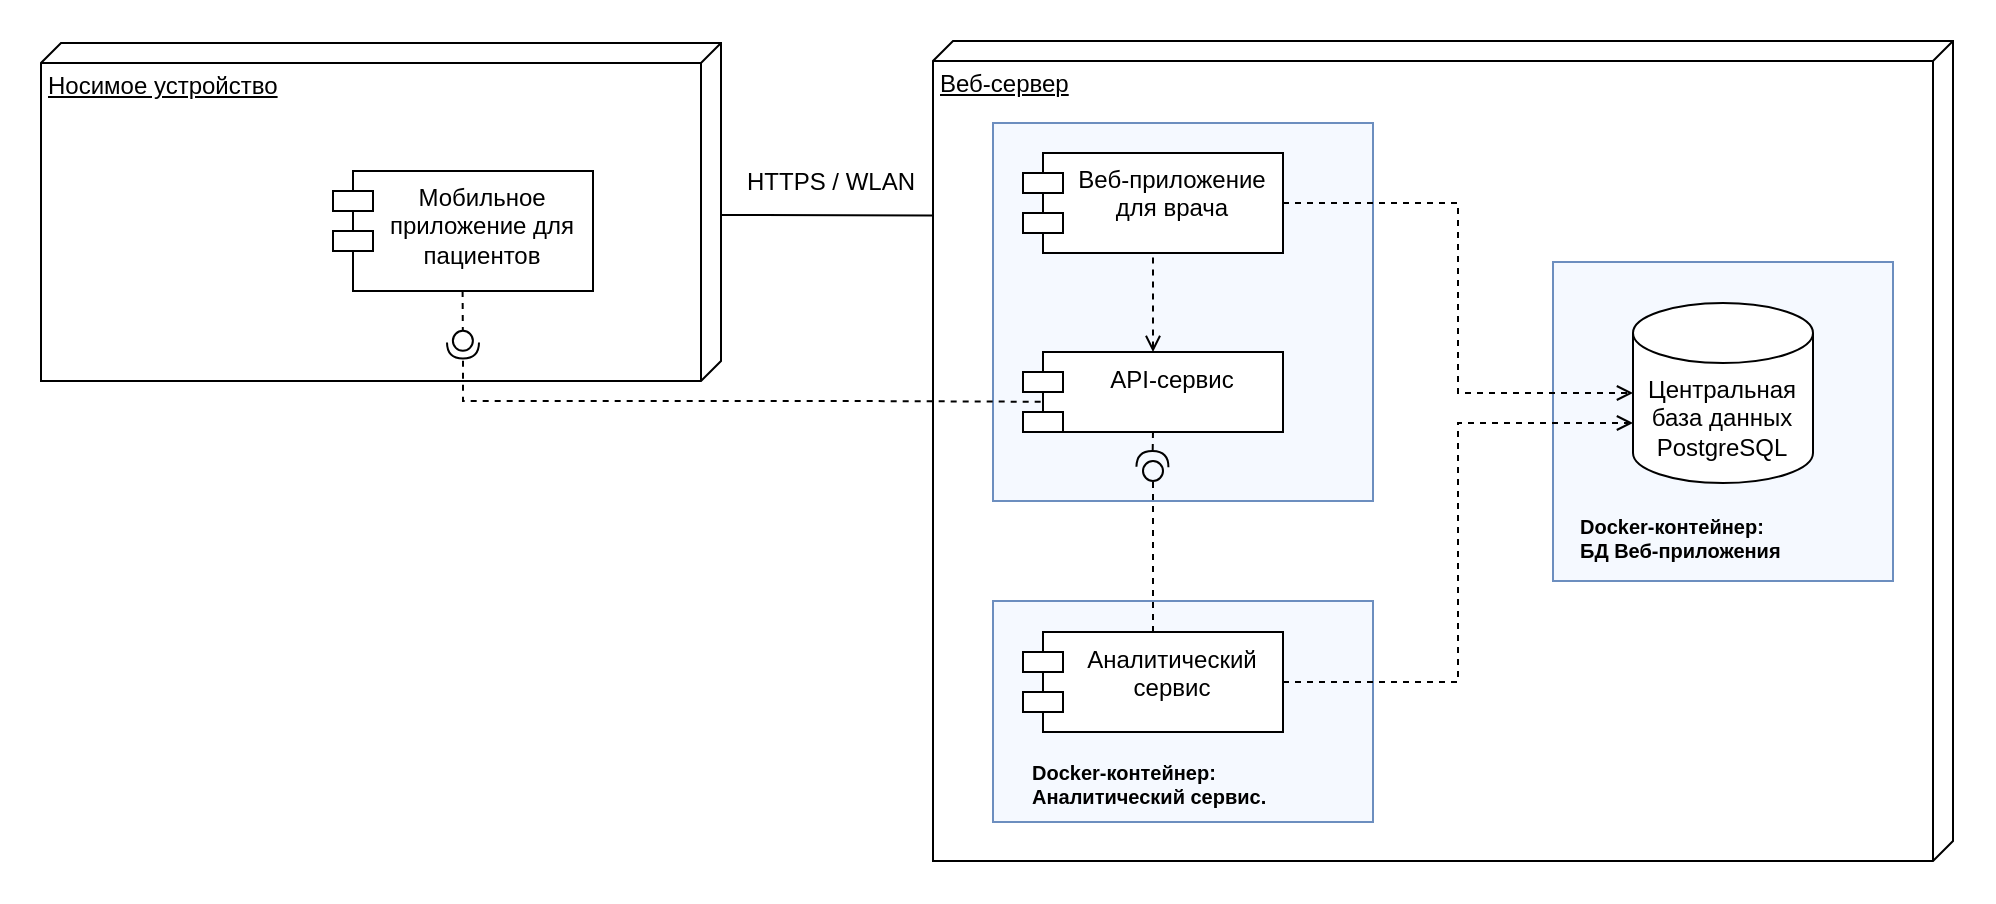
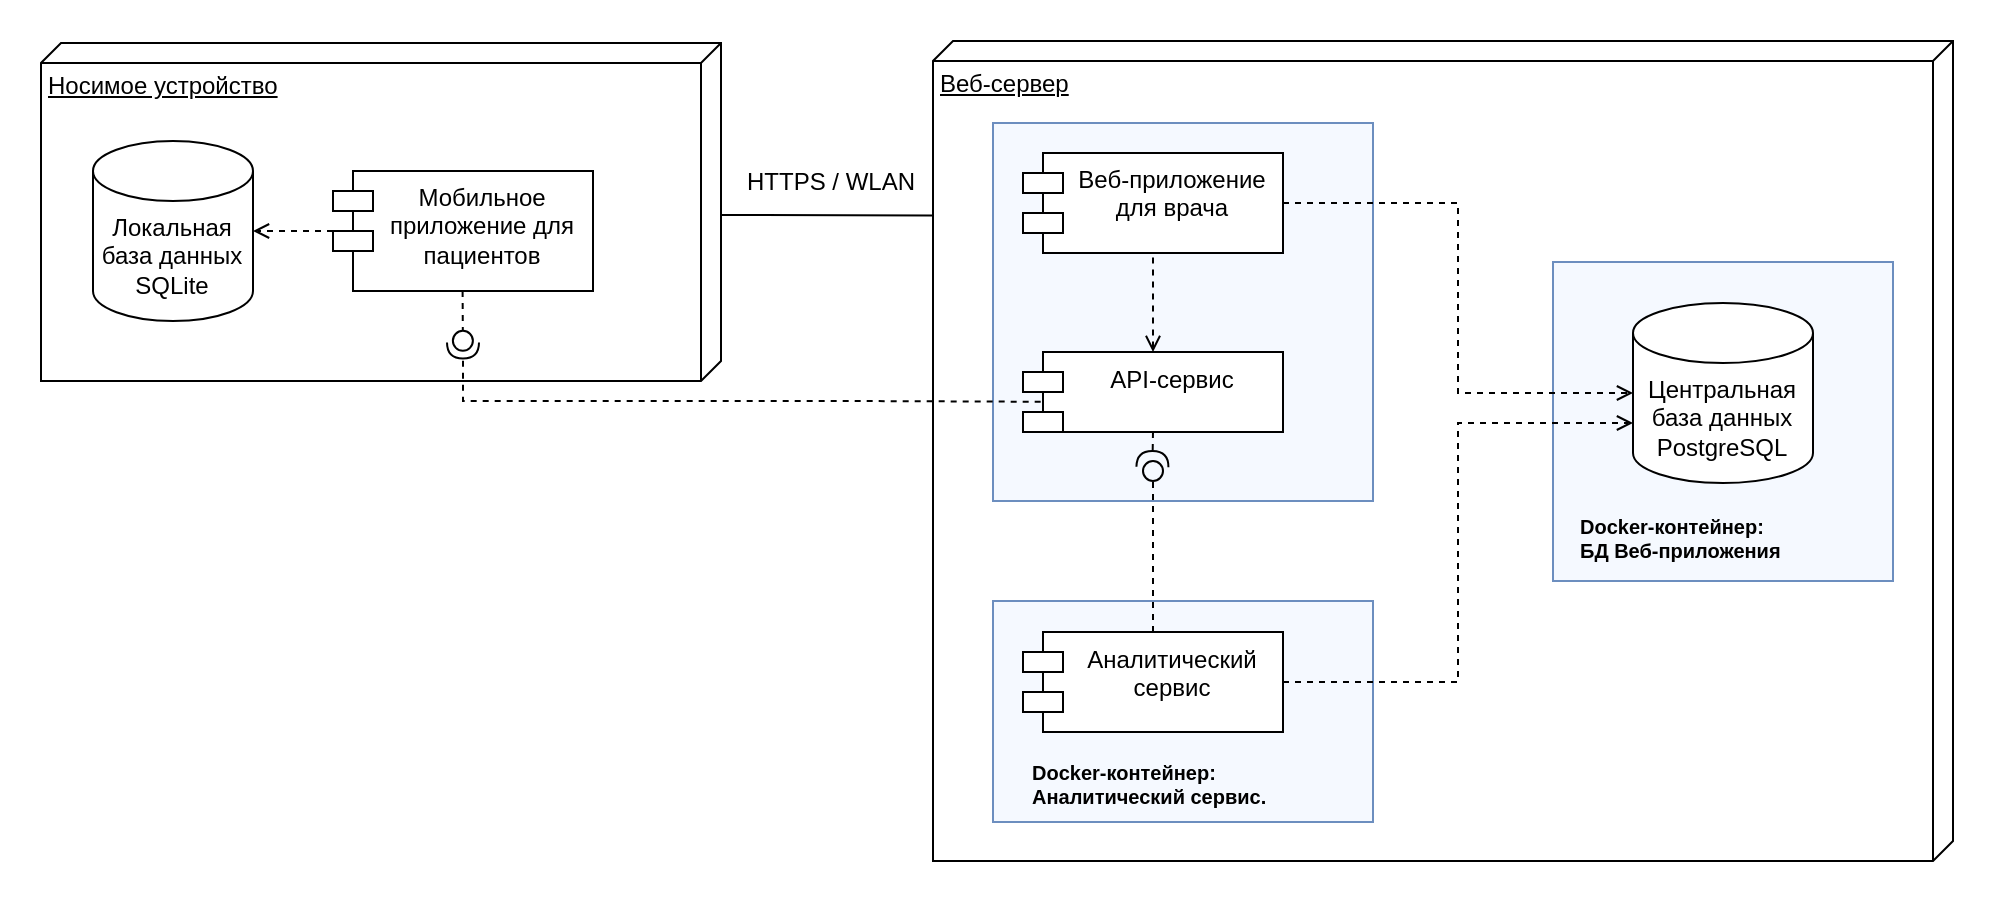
node "Локальная база данных SQLite": added
edge "Мобильное приложение для пациентов" -> "Локальная база данных SQLite": added
